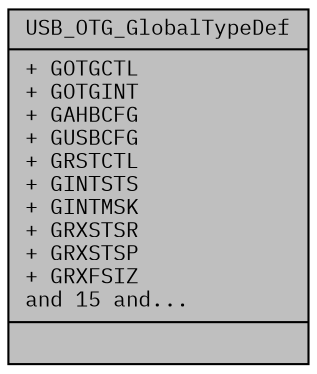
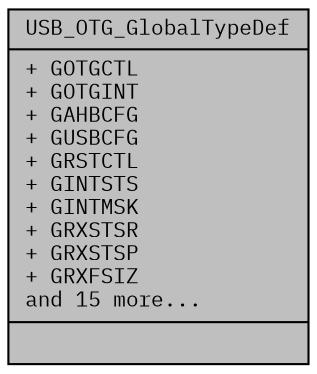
node "USB_OTG_GlobalTypeDef": text "and 15 and..." -> "and 15 more..."
